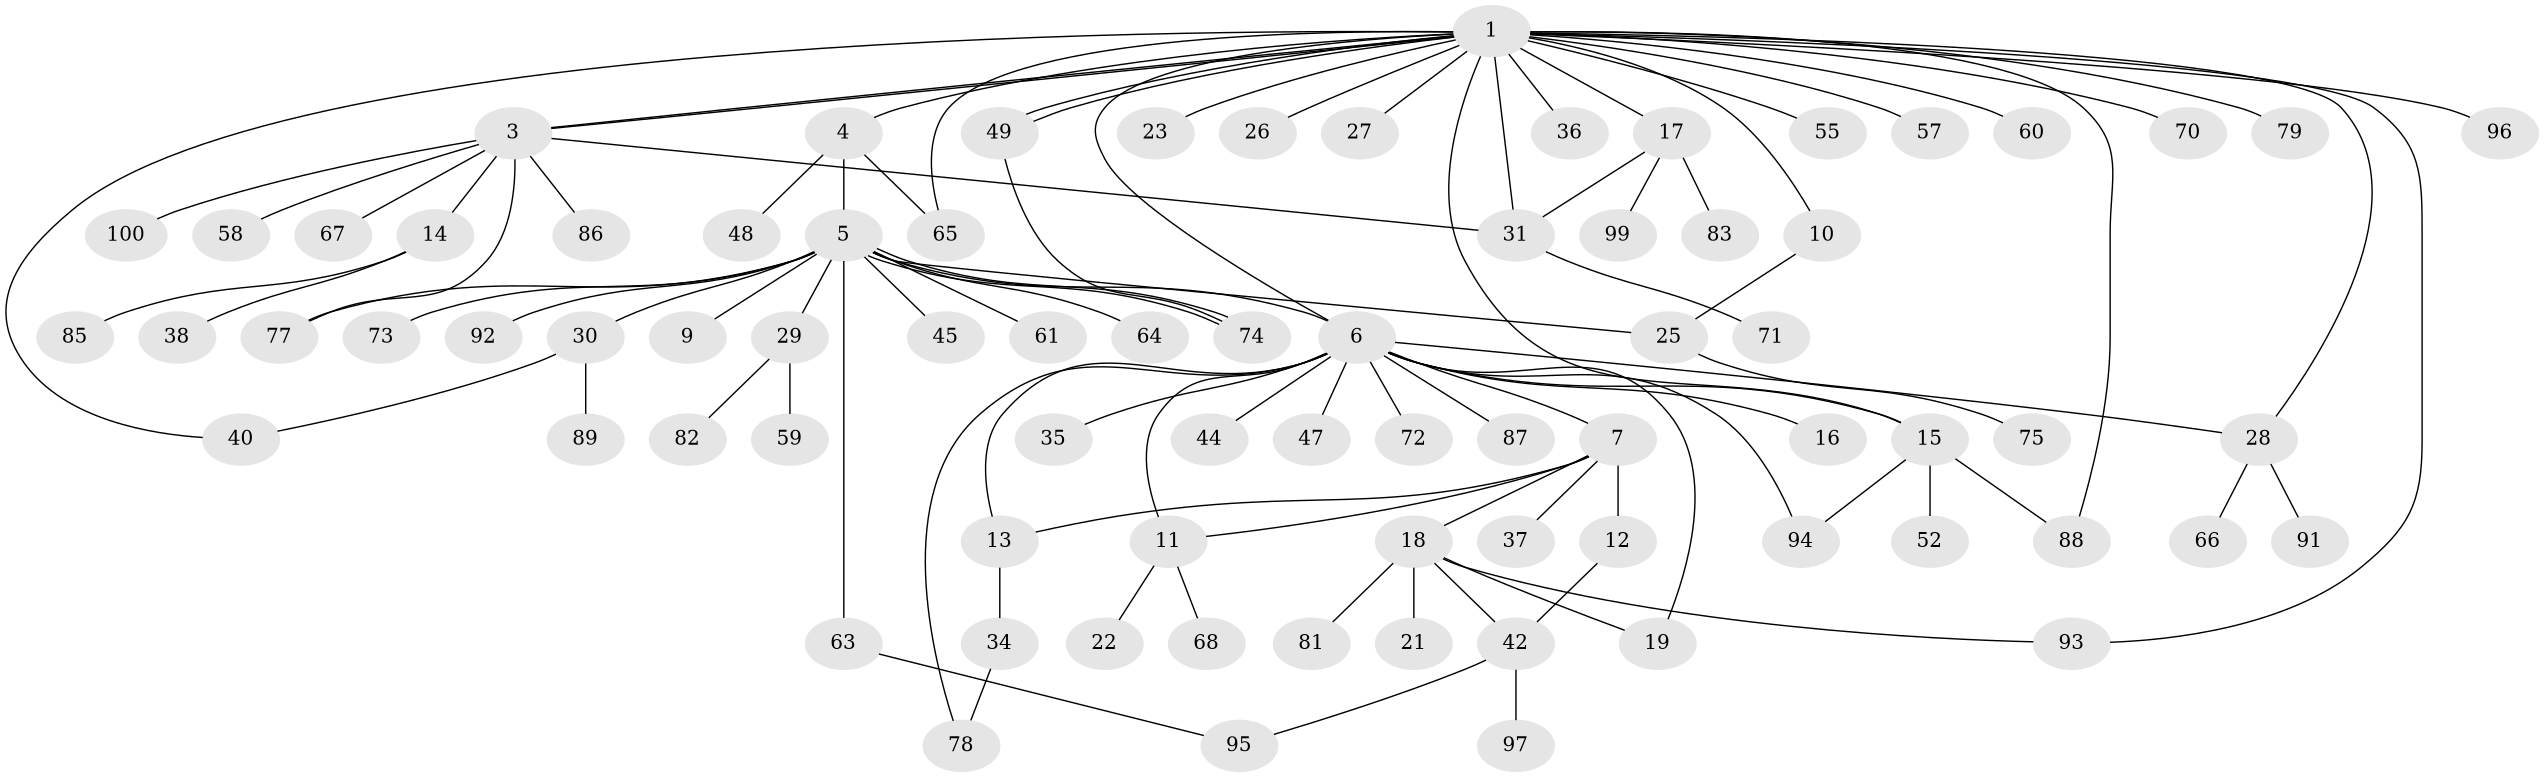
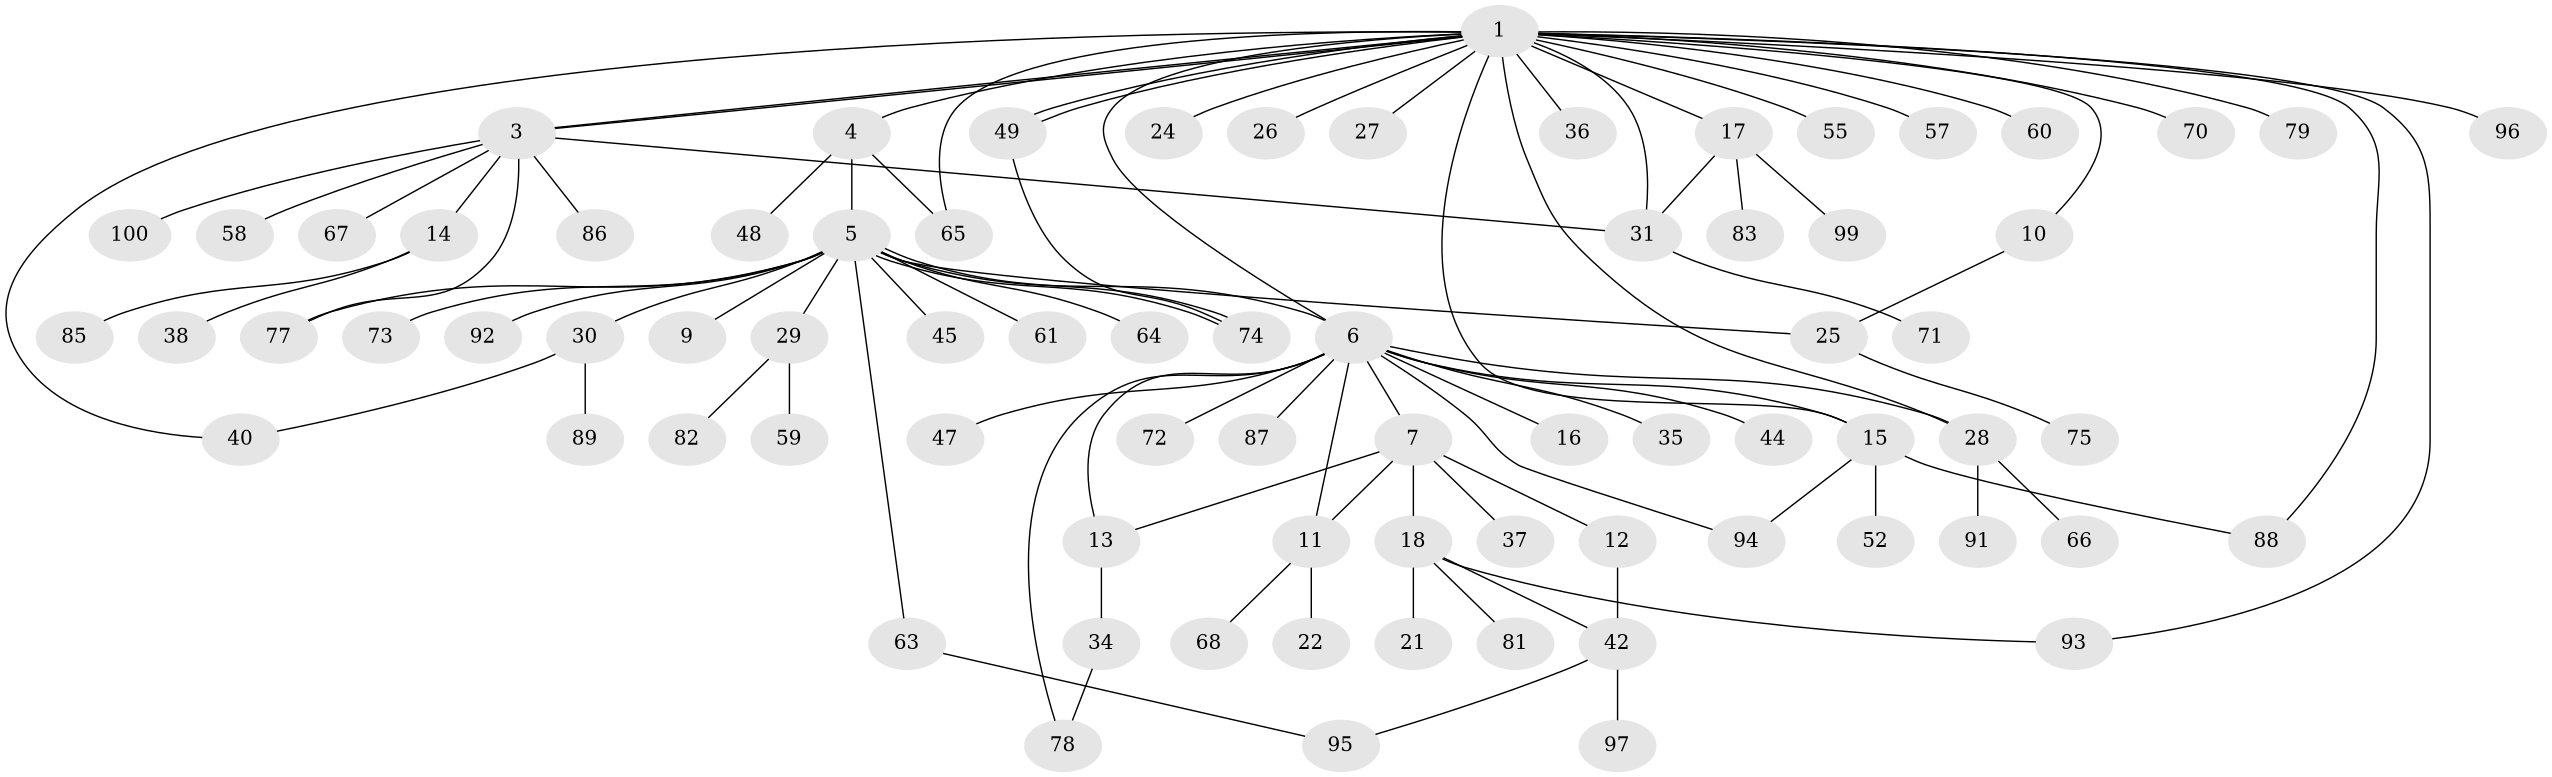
node "23": label "23" -> "24"
node "19": removed
